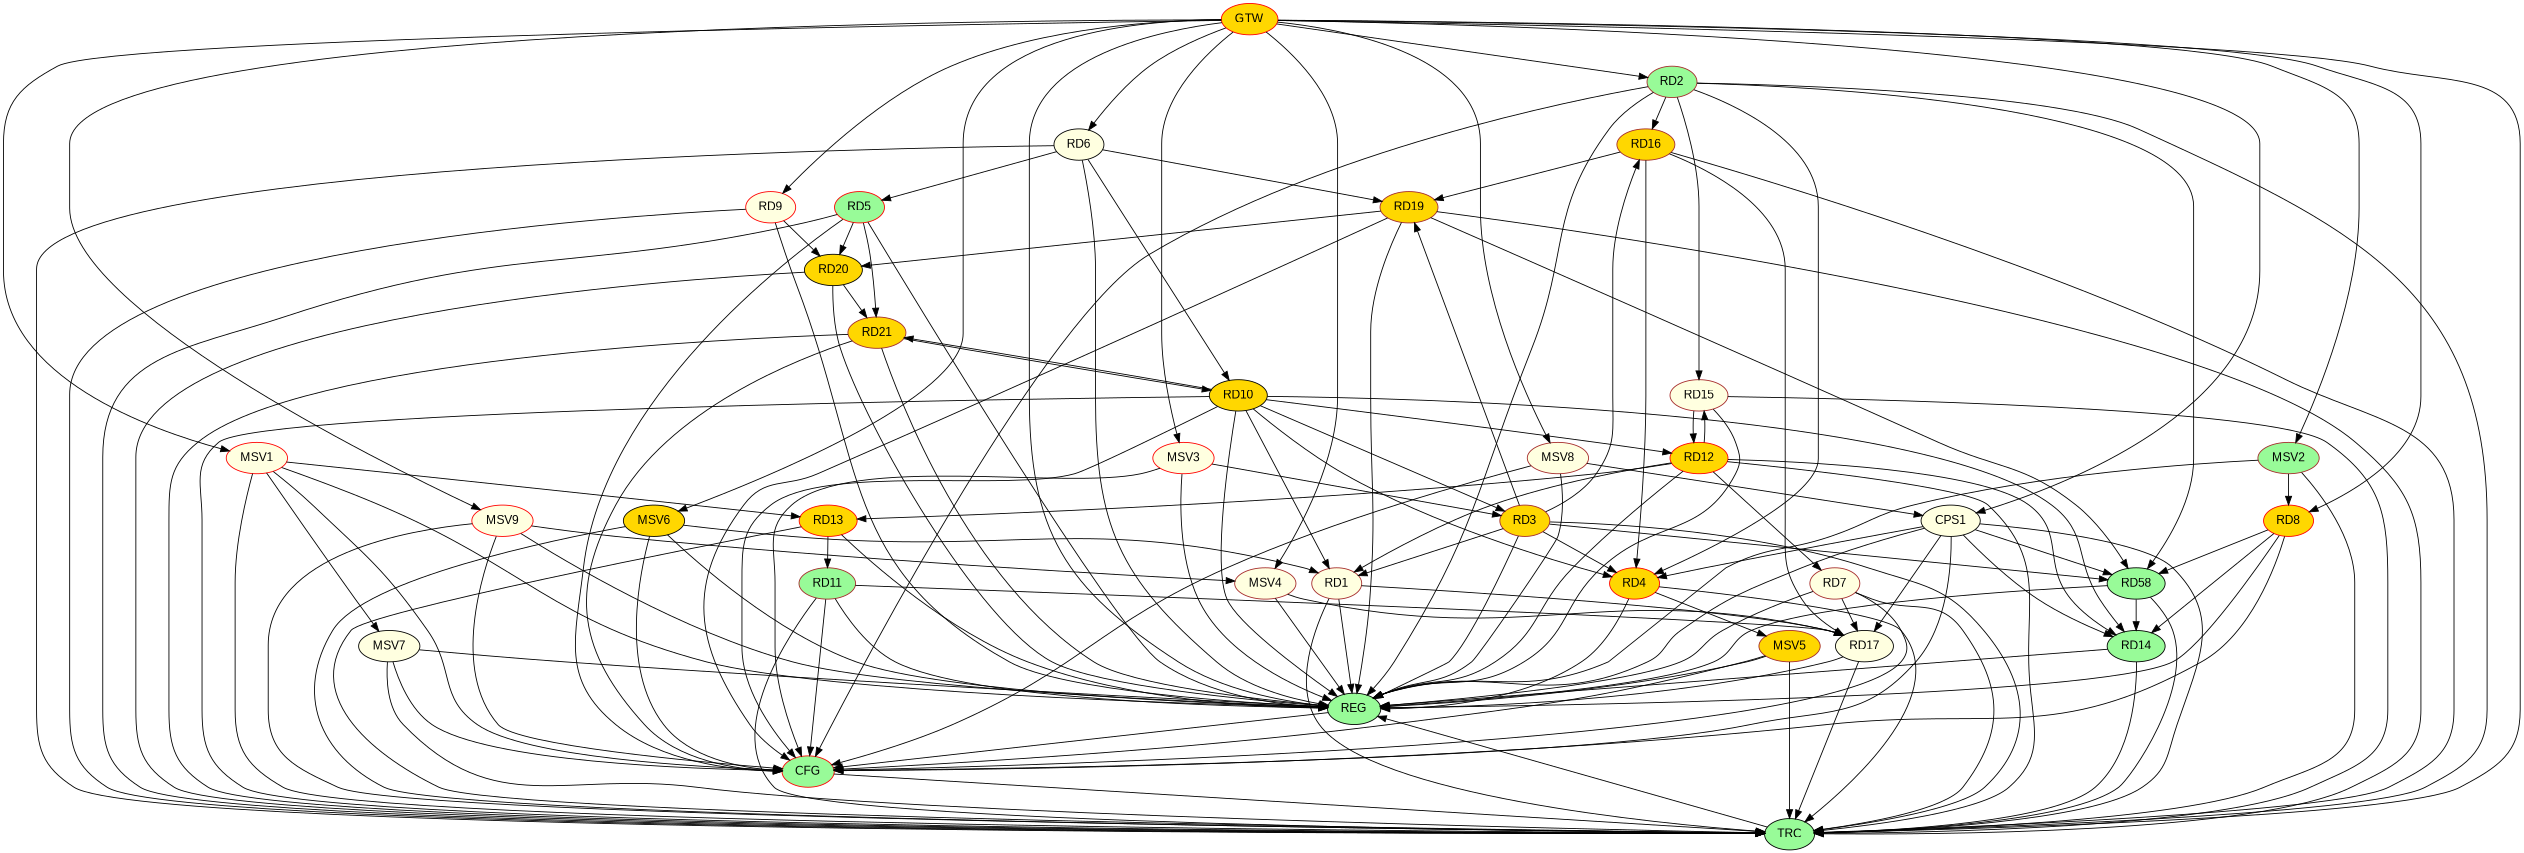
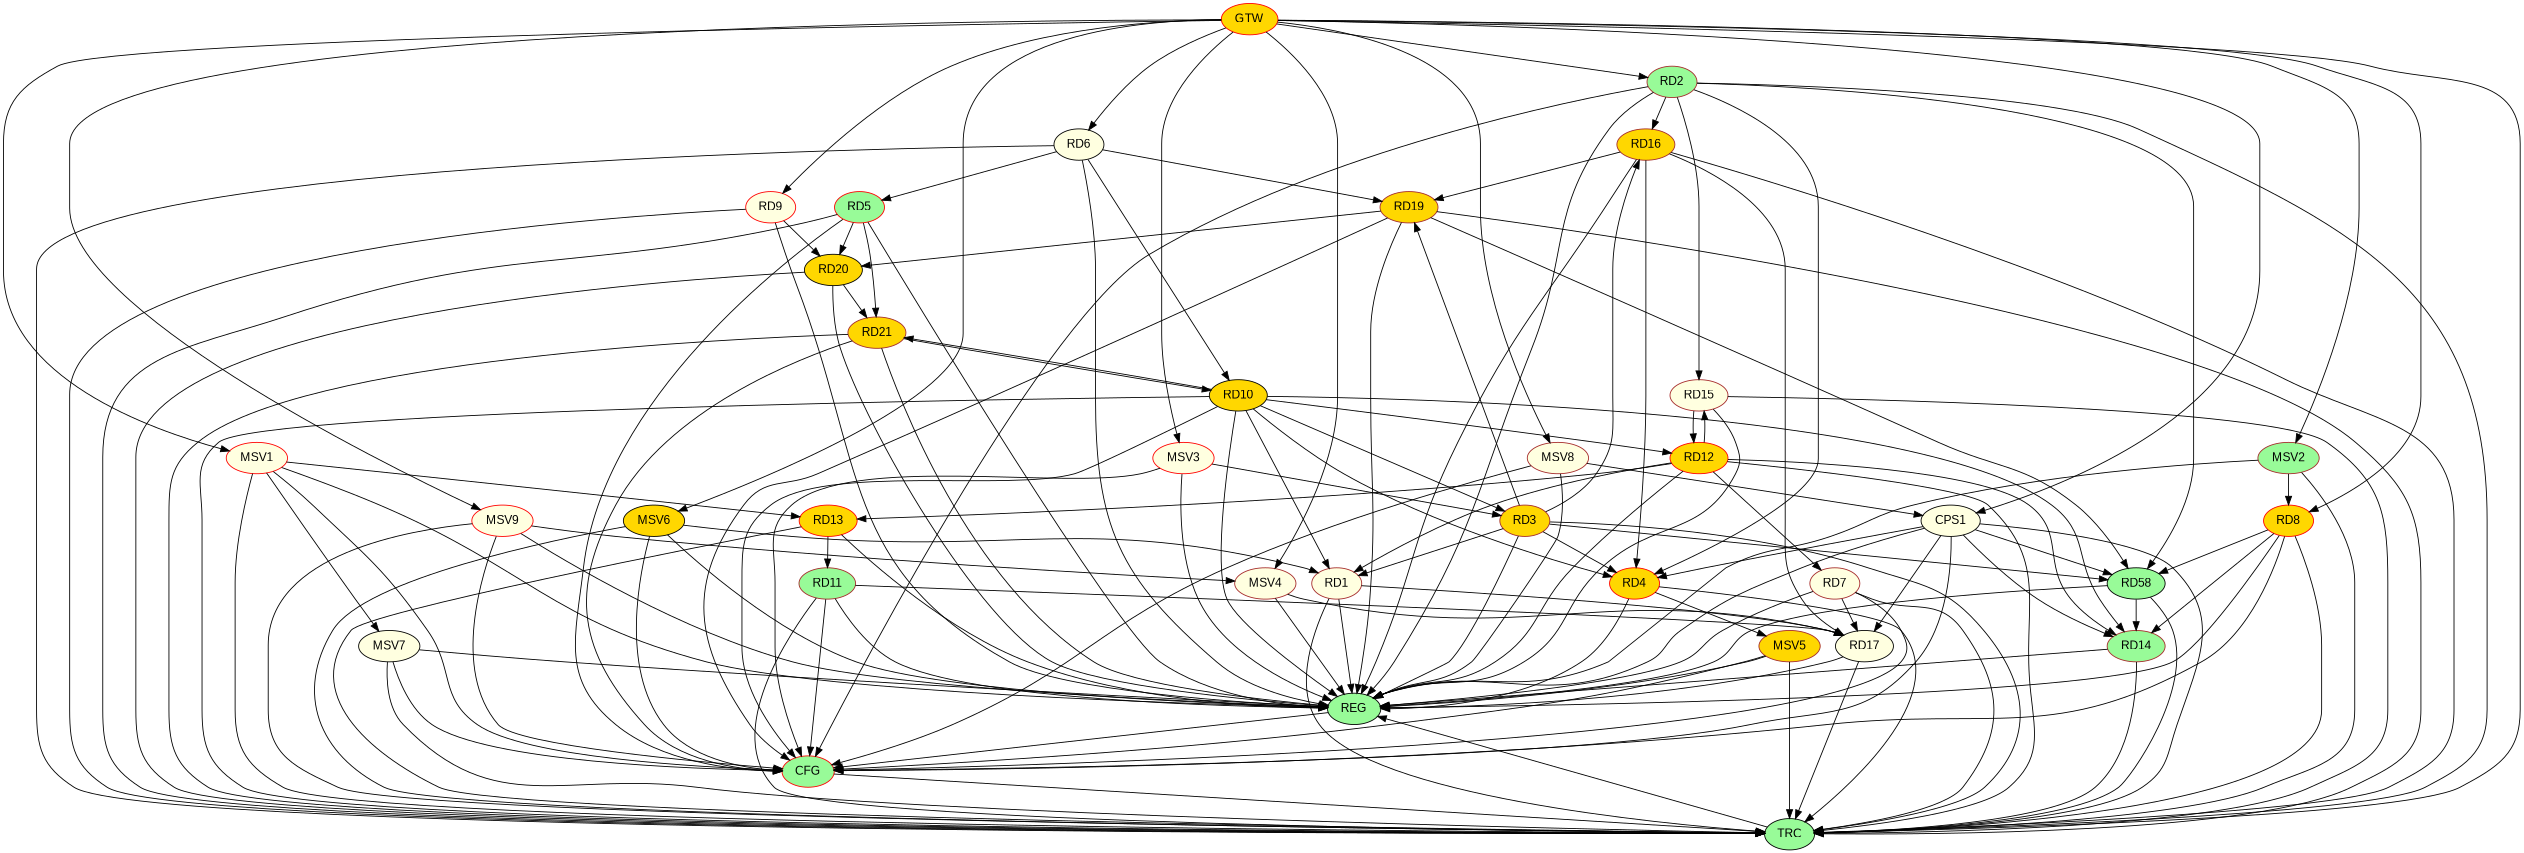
edge "GTW" -> "REG": now "RD16" -> "REG"
node "RD14": color black -> brown
edge "RD8" -> "TRC": added
